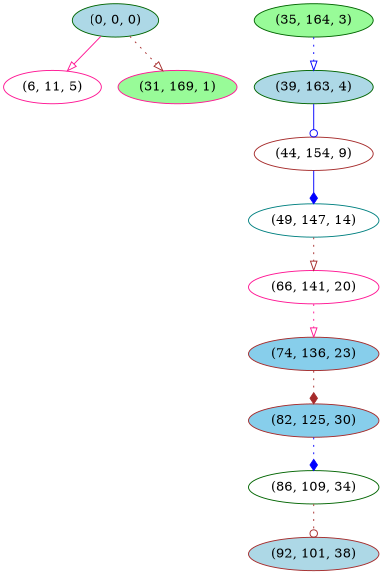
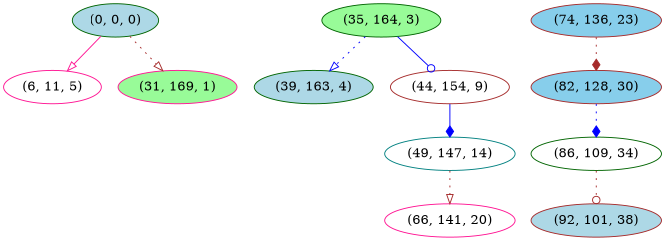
edge "(39, 163, 4)" -> "(44, 154, 9)": now "(35, 164, 3)" -> "(44, 154, 9)"
edge "(66, 141, 20)" -> "(74, 136, 23)": removed
node "(82, 125, 30)": label "(82, 125, 30)" -> "(82, 128, 30)"
